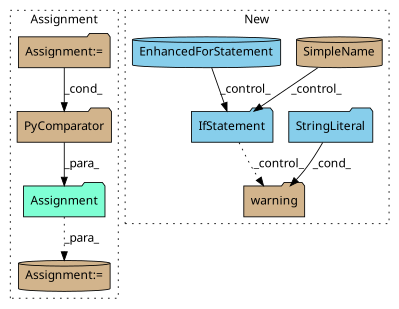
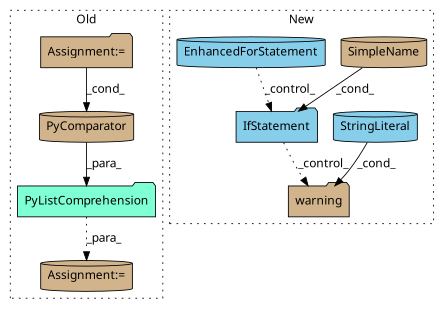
cluster "Assignment": label "Assignment" -> "Old"
edge "EnhancedForStatement" -> "IfStatement": style solid -> dotted
edge "SimpleName" -> "IfStatement": label "_control_" -> "_cond_"
node "PyComparator": shape folder -> cylinder
node "StringLiteral": shape folder -> cylinder
node "Assignment": label "Assignment" -> "PyListComprehension"
